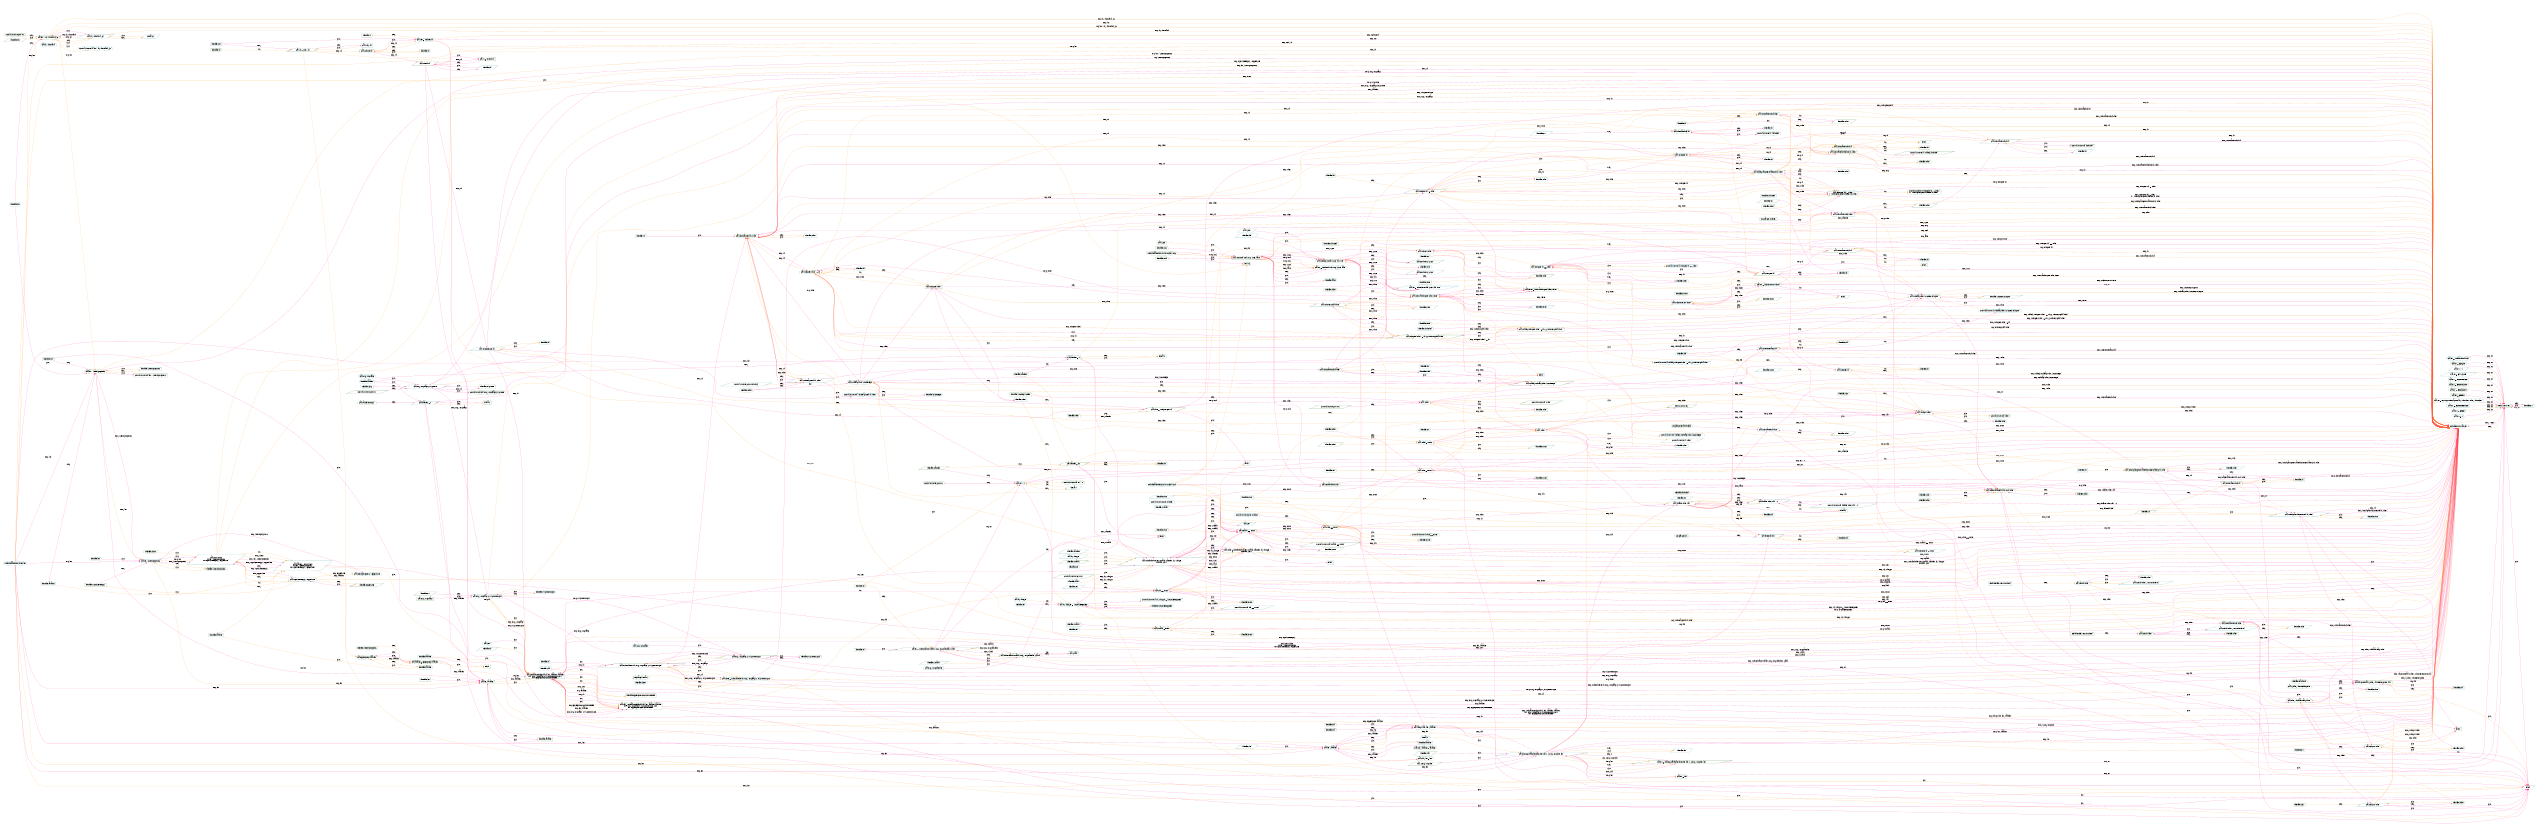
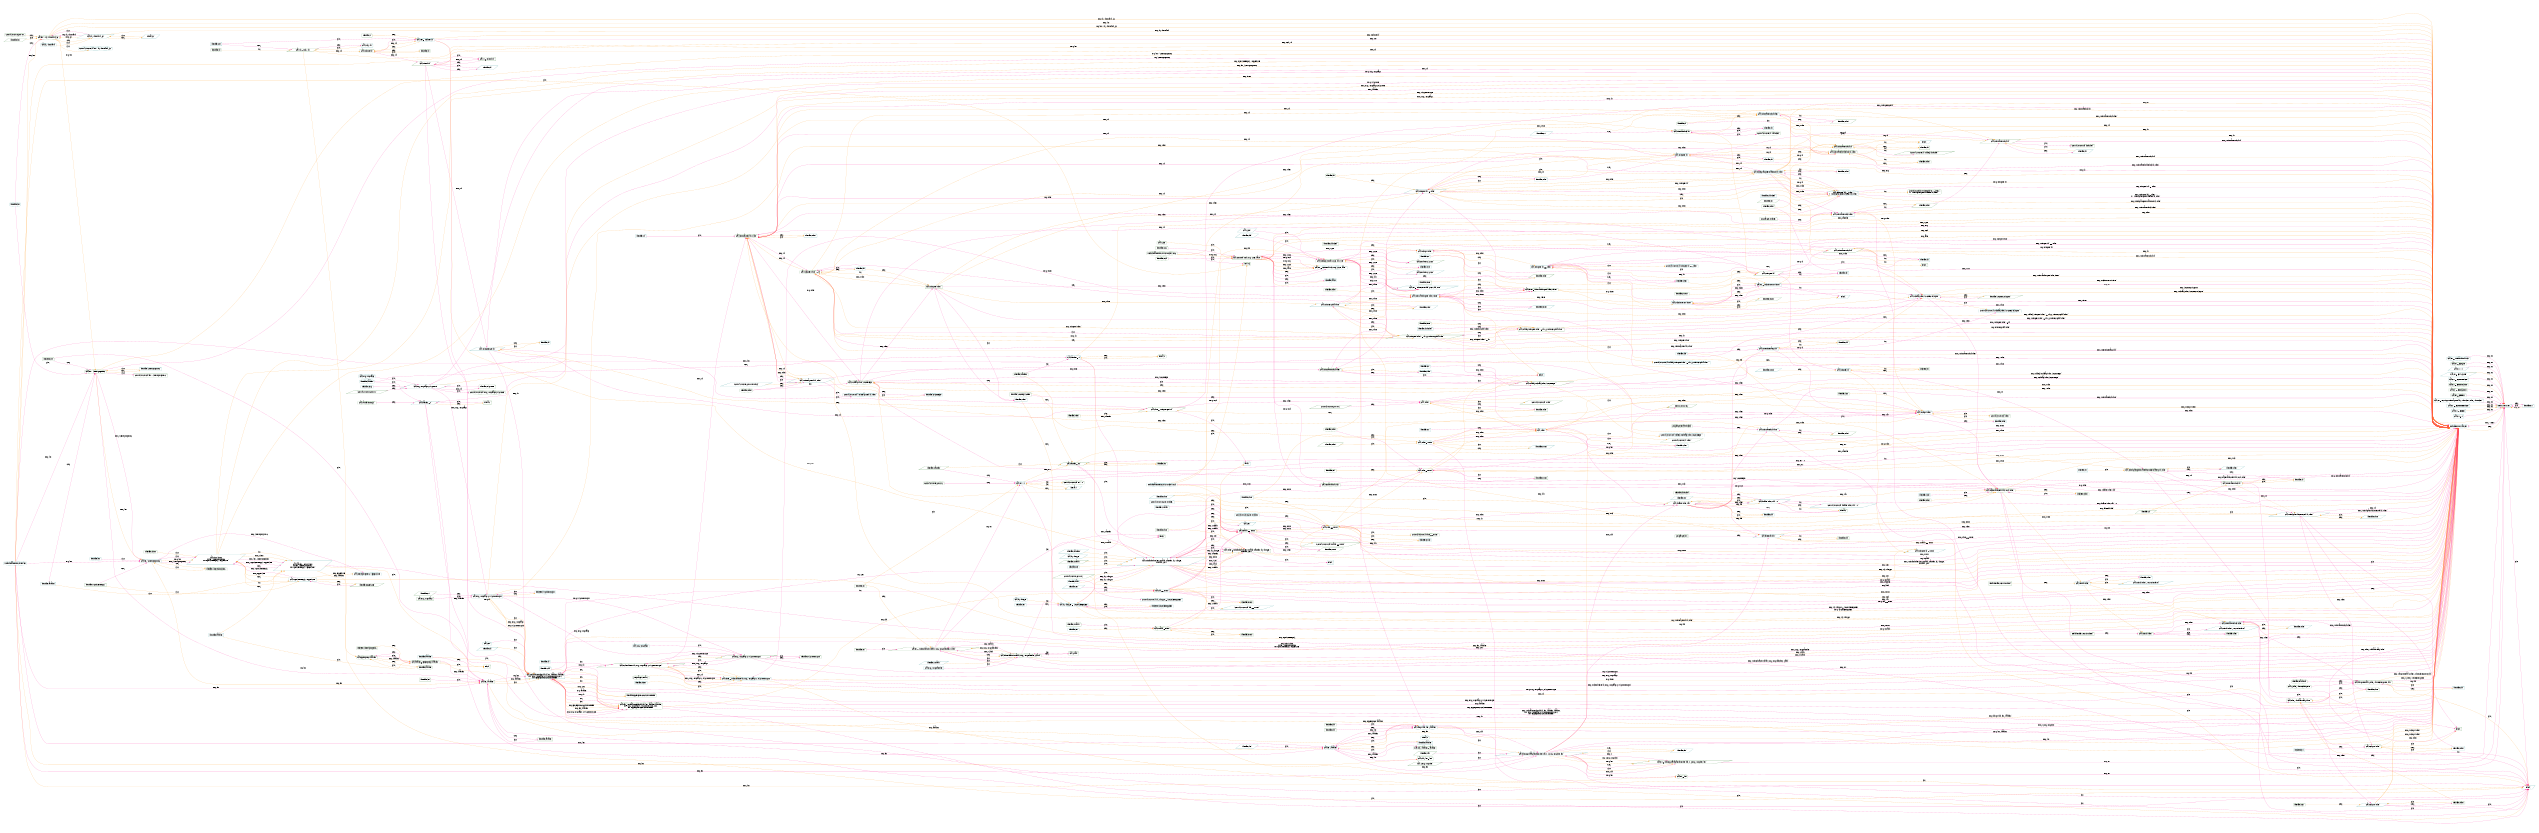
edge "(Call,unix_dgram_peer_wake_disconnect_wakeup(sk, other))" -> "(MethodReturn,static int)": removed, label "DDG: unix_dgram_peer_wake_disconnect_wakeup(sk, other)"
edge "(Call,unix_autobind(sock))" -> "(Call,maybe_add_creds(skb, sock, other))": label "DDG: false" -> "DDG: sock"
edge "(Call,sk->sk_type != SOCK_SEQPACKET)" -> "(ControlStructure,if (sk->sk_type != SOCK_SEQPACKET))": now "(Identifier,hash)" -> "(ControlStructure,if (sk->sk_type != SOCK_SEQPACKET))"
